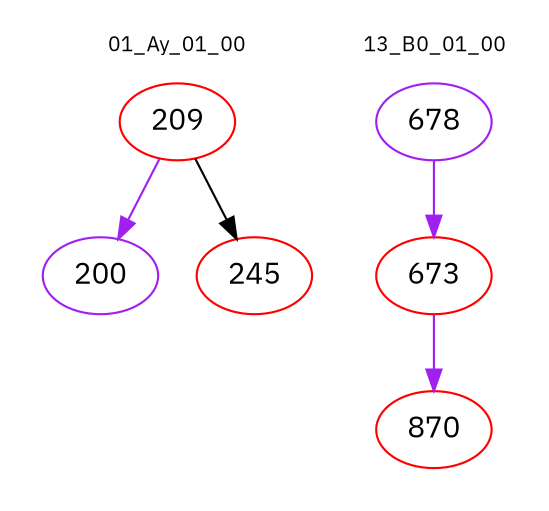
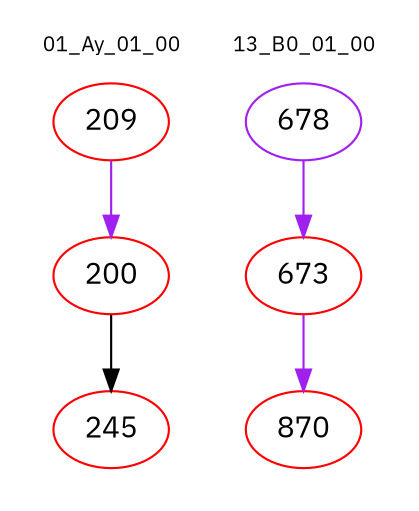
edge "209" -> "245": now "200" -> "245"
node "200": color purple -> red
